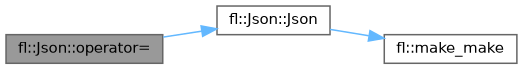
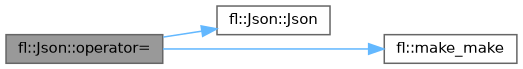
edge "fl::Json::Json" -> "fl::make_make": now "fl::Json::operator=" -> "fl::make_make"
